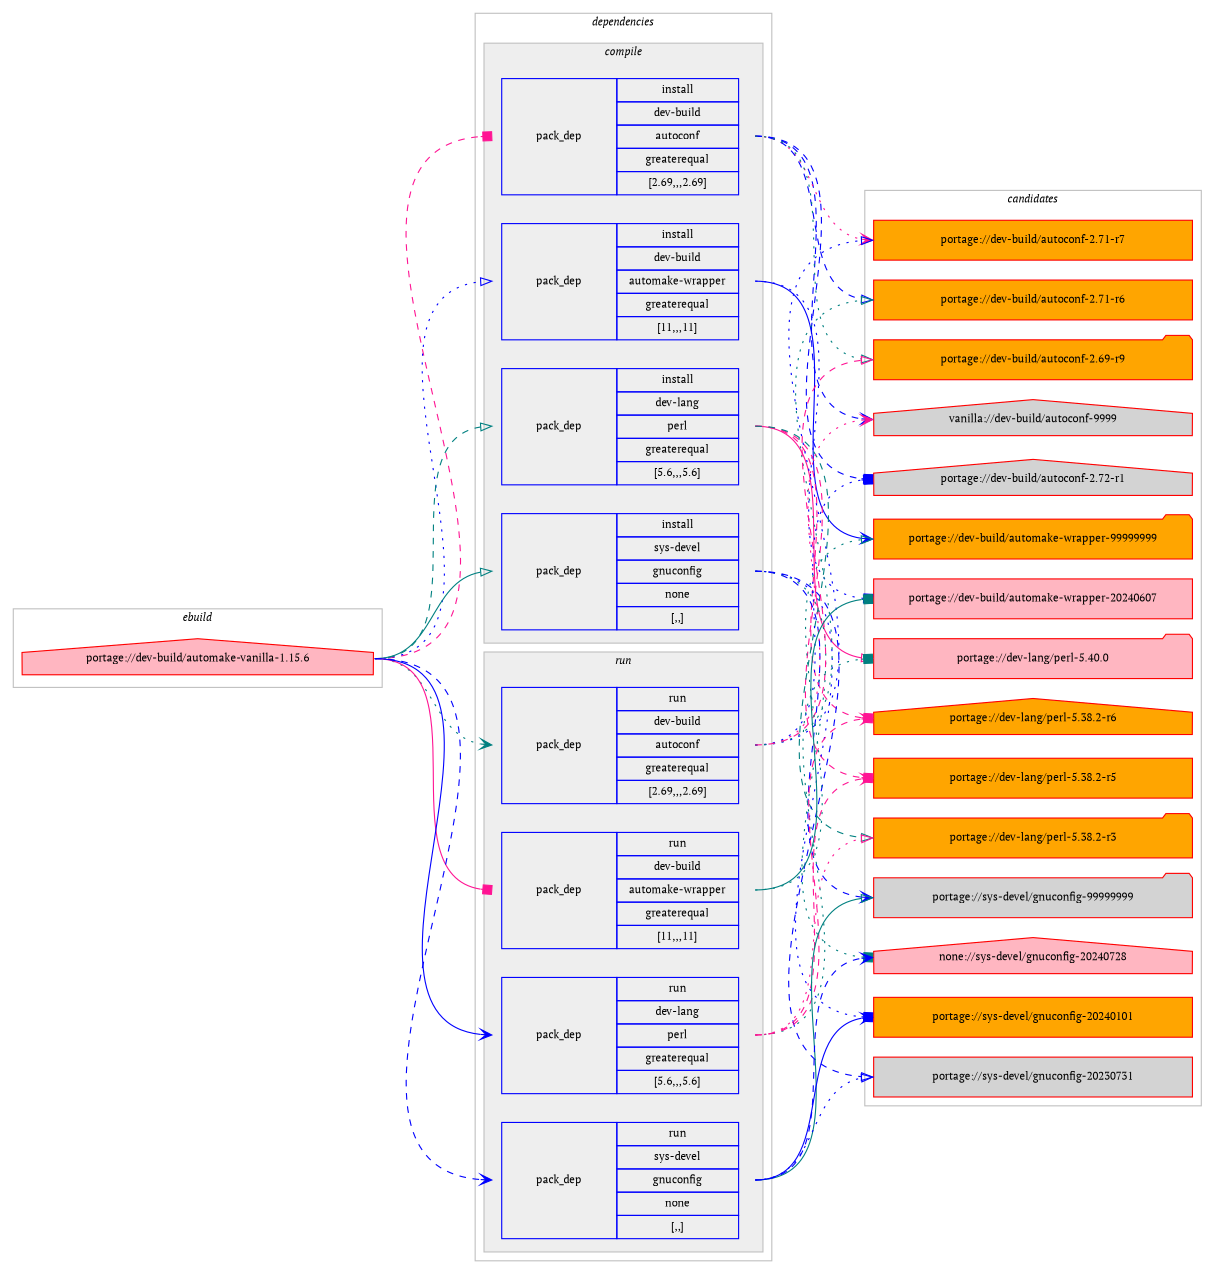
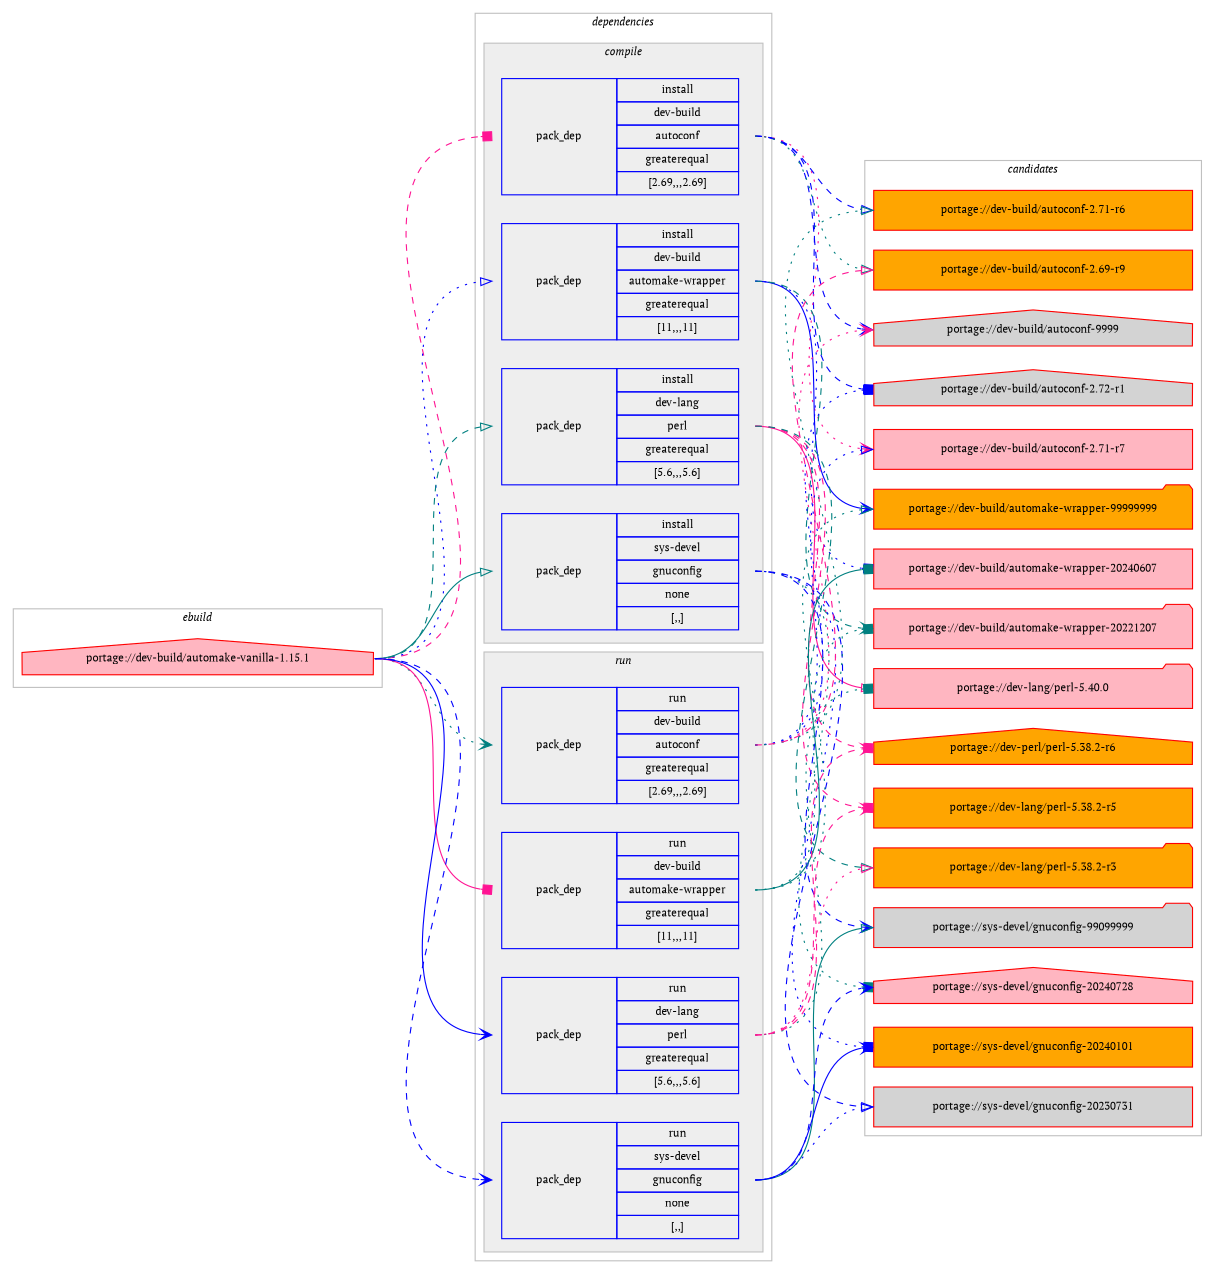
node "portage://dev-build/autoconf-2.71-r7": fillcolor orange -> lightpink
node "portage://dev-build/autoconf-2.69-r9": shape folder -> box
node "vanilla://dev-build/autoconf-9999": label "vanilla://dev-build/autoconf-9999" -> "portage://dev-build/autoconf-9999"
node "portage://dev-build/automake-wrapper-20221207": added
node "portage://dev-build/automake-vanilla-1.15.6": label "portage://dev-build/automake-vanilla-1.15.6" -> "portage://dev-build/automake-vanilla-1.15.1"
node "portage://dev-lang/perl-5.38.2-r6": label "portage://dev-lang/perl-5.38.2-r6" -> "portage://dev-perl/perl-5.38.2-r6"
node "portage://sys-devel/gnuconfig-99999999": label "portage://sys-devel/gnuconfig-99999999" -> "portage://sys-devel/gnuconfig-99099999"
node "none://sys-devel/gnuconfig-20240728": label "none://sys-devel/gnuconfig-20240728" -> "portage://sys-devel/gnuconfig-20240728"
